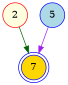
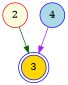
node "5": label "5" -> "4"
node "7": label "7" -> "3"
